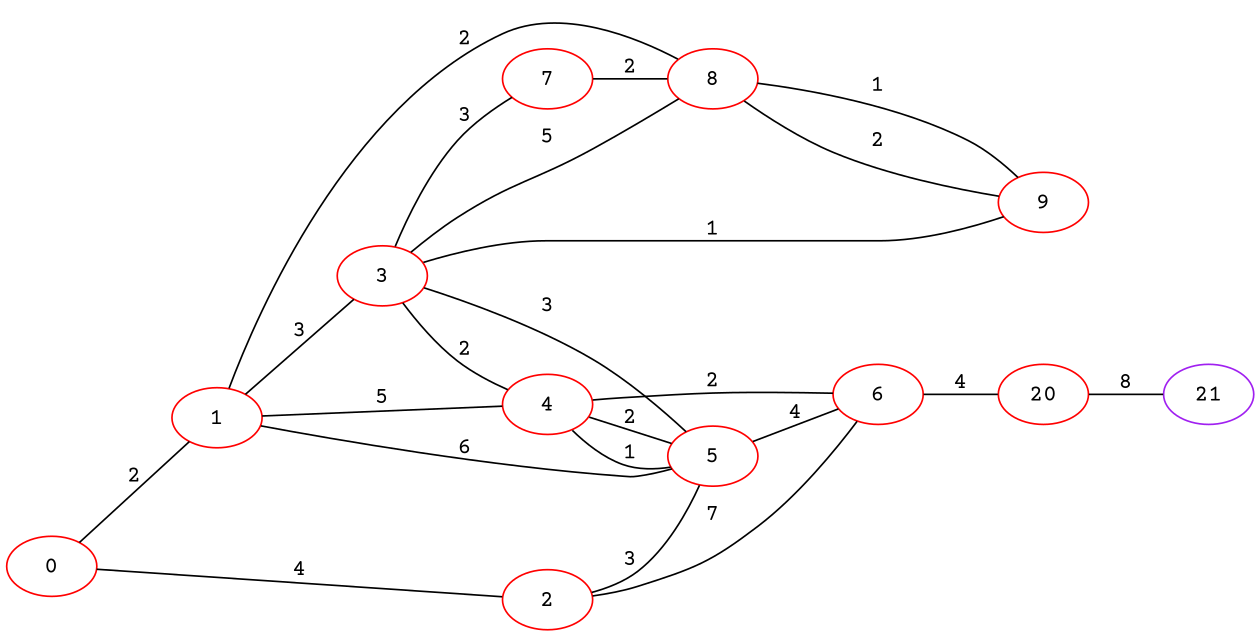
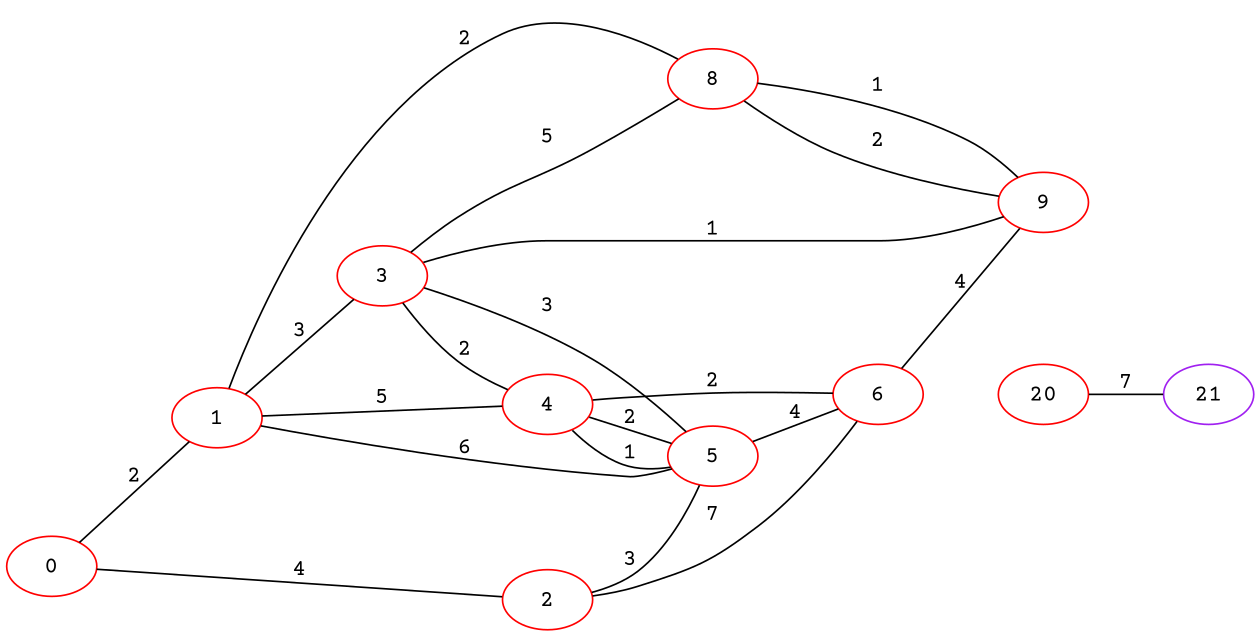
node "7": removed
edge "20" -- "21": label "8" -> "7"
edge "6" -- "20": now "6" -- "9"
